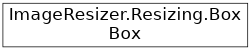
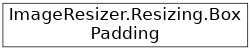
node "ImageResizer.Resizing.Box Box": label "ImageResizer.Resizing.Box Box" -> "ImageResizer.Resizing.Box Padding"
